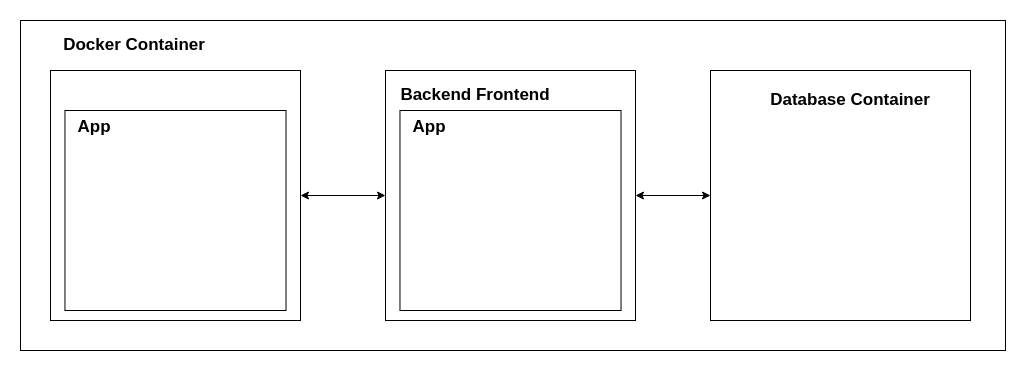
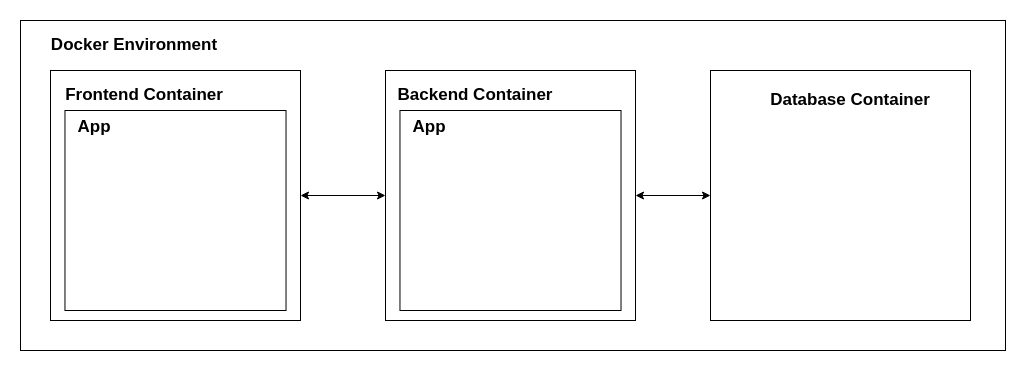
node "Docker Container": label "Docker Container" -> "Docker Environment"
node "Frontend Container": added
node "Backend Frontend": label "Backend Frontend" -> "Backend Container"
